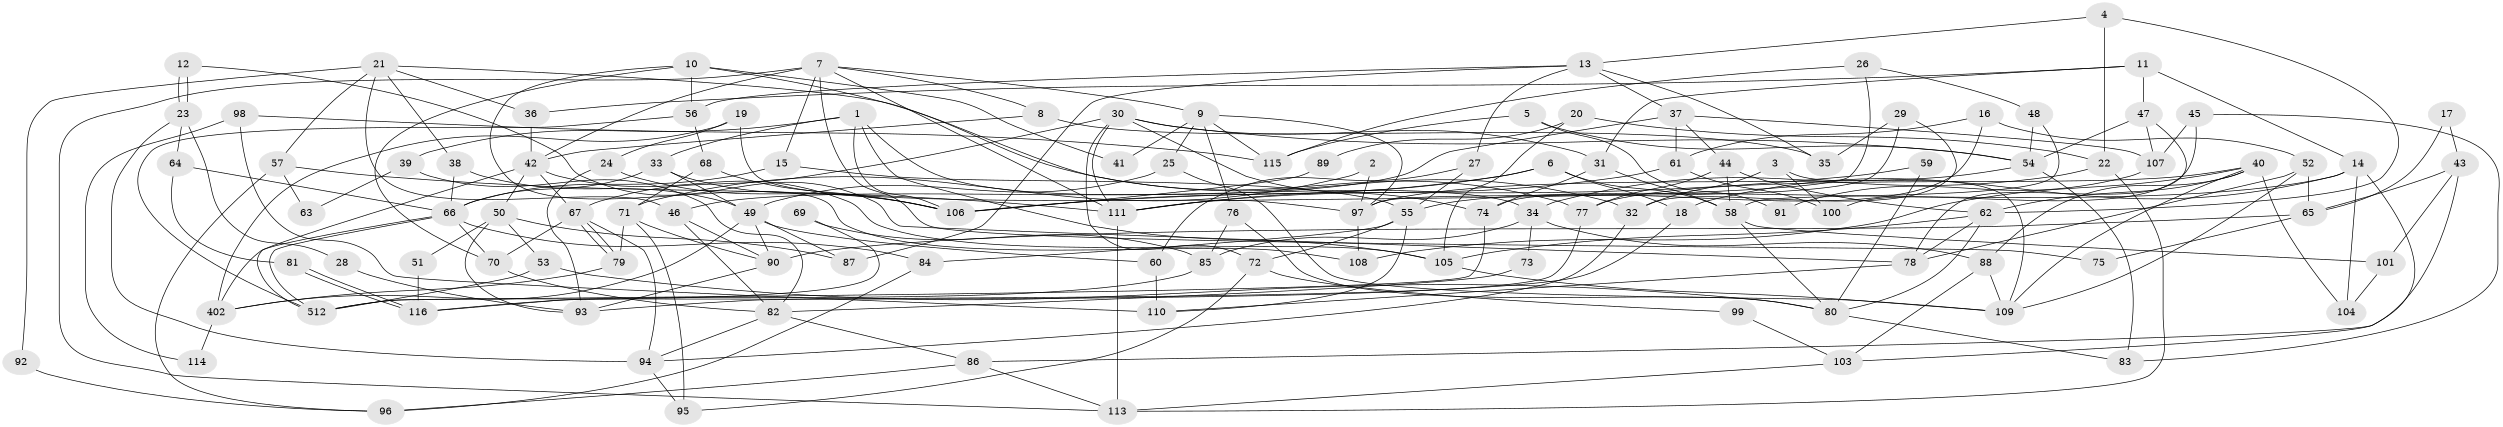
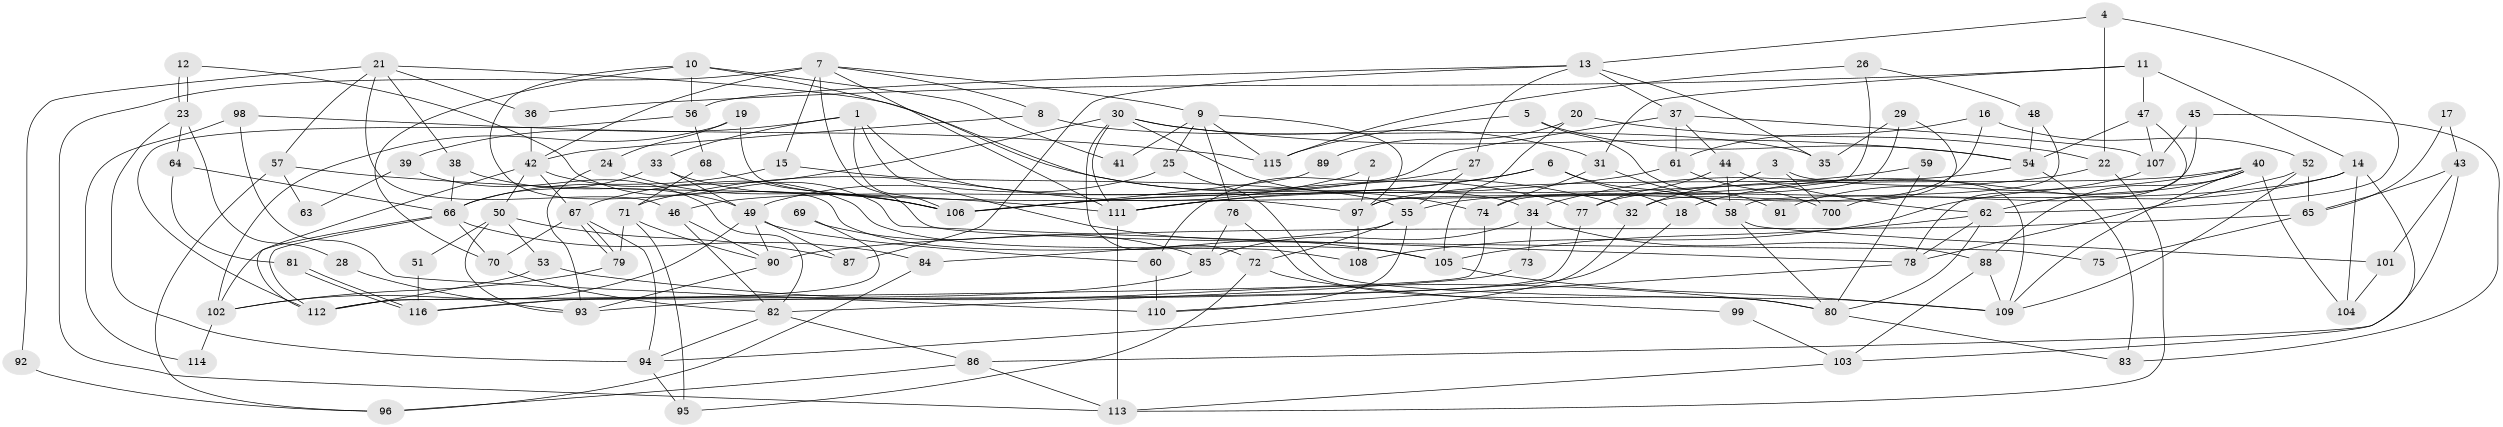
node "100": label "100" -> "700"
node "402": label "402" -> "102"
node "512": label "512" -> "112"
